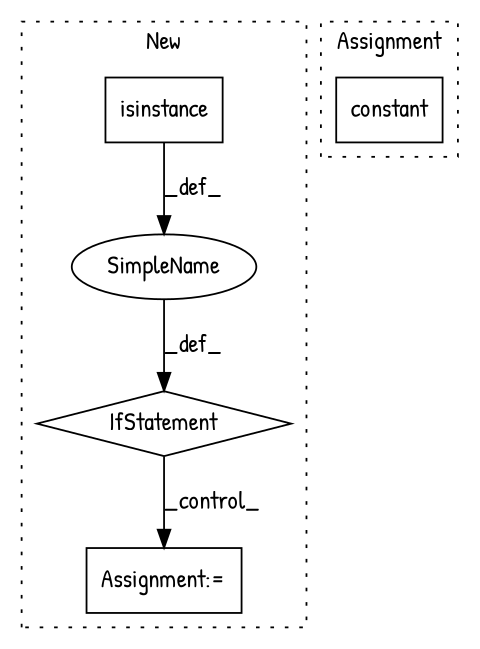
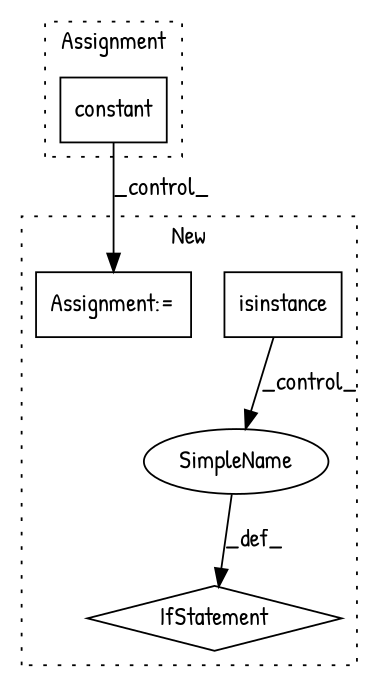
edge "isinstance" -> "SimpleName": label "_def_" -> "_control_"
edge "IfStatement" -> "Assignment:=": now "constant" -> "Assignment:="
